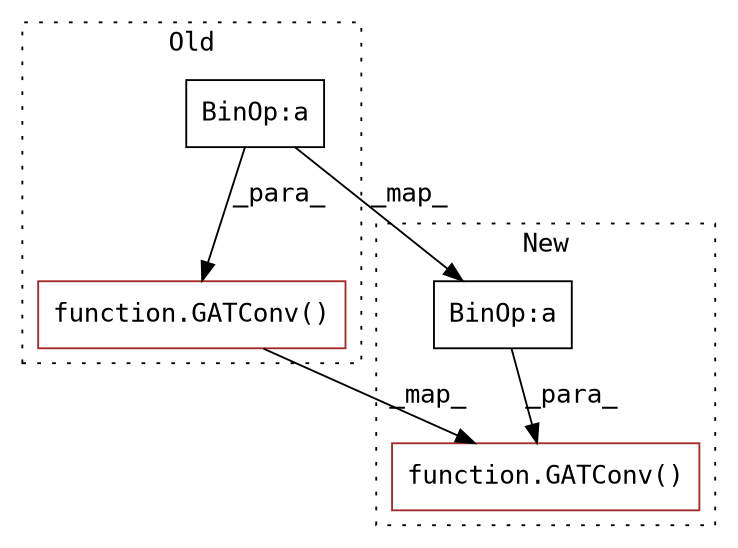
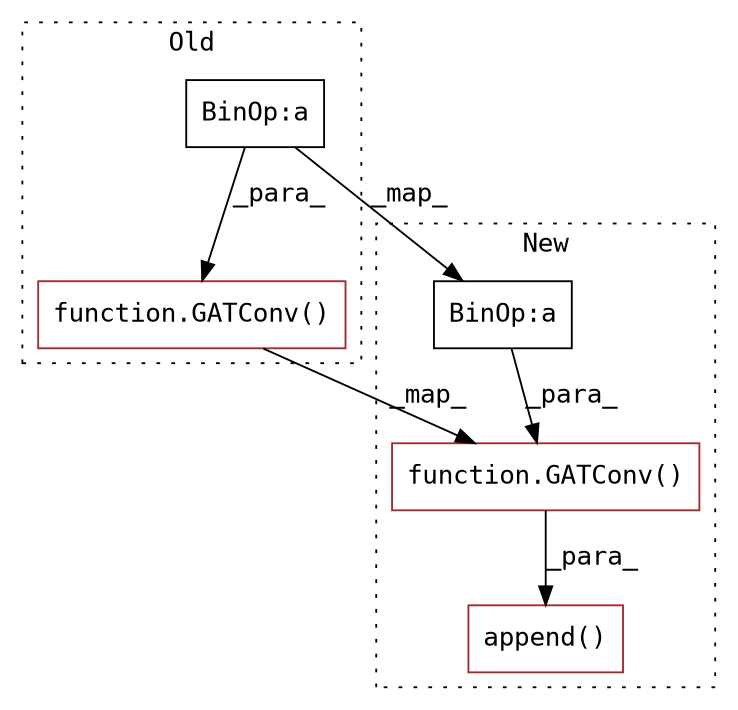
node "append()": added
